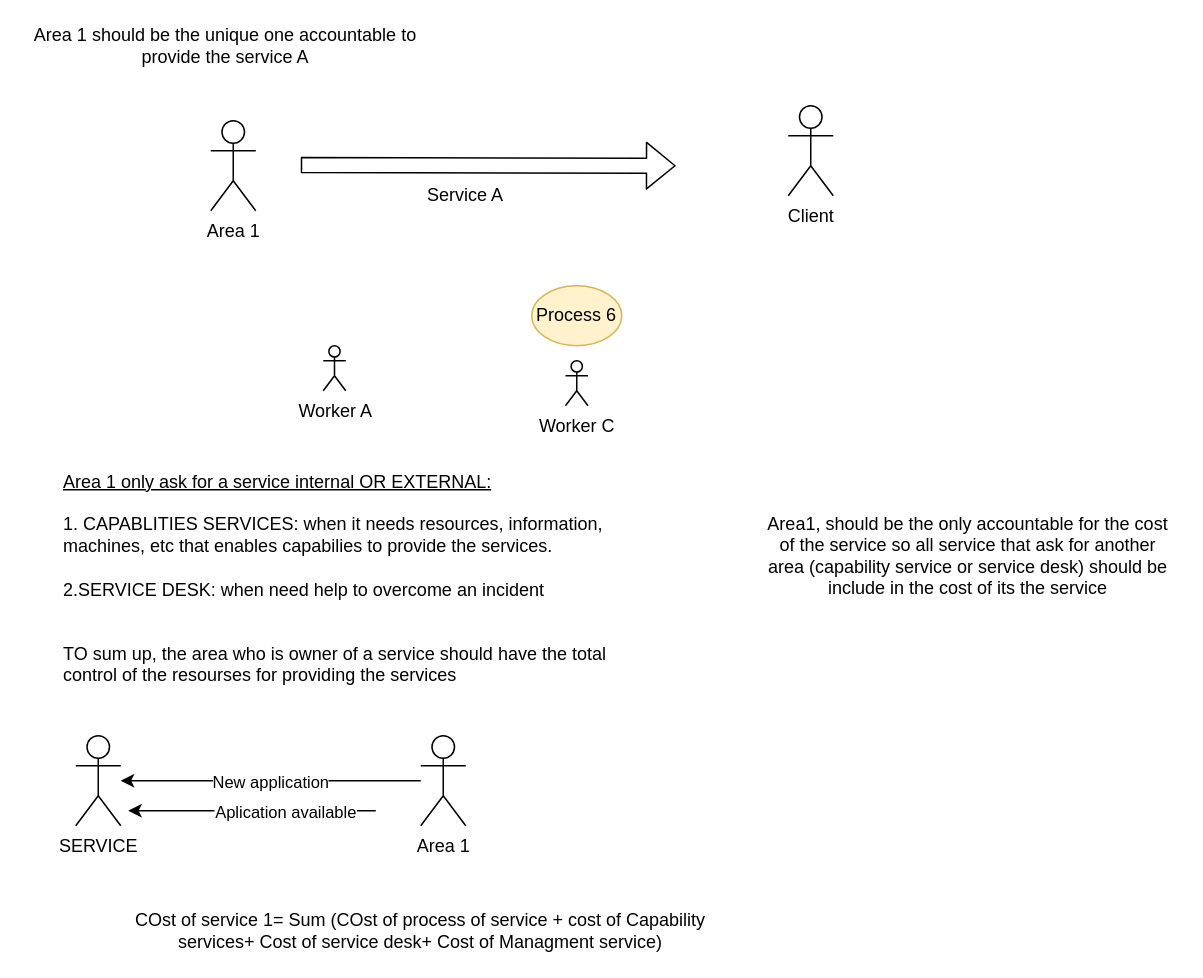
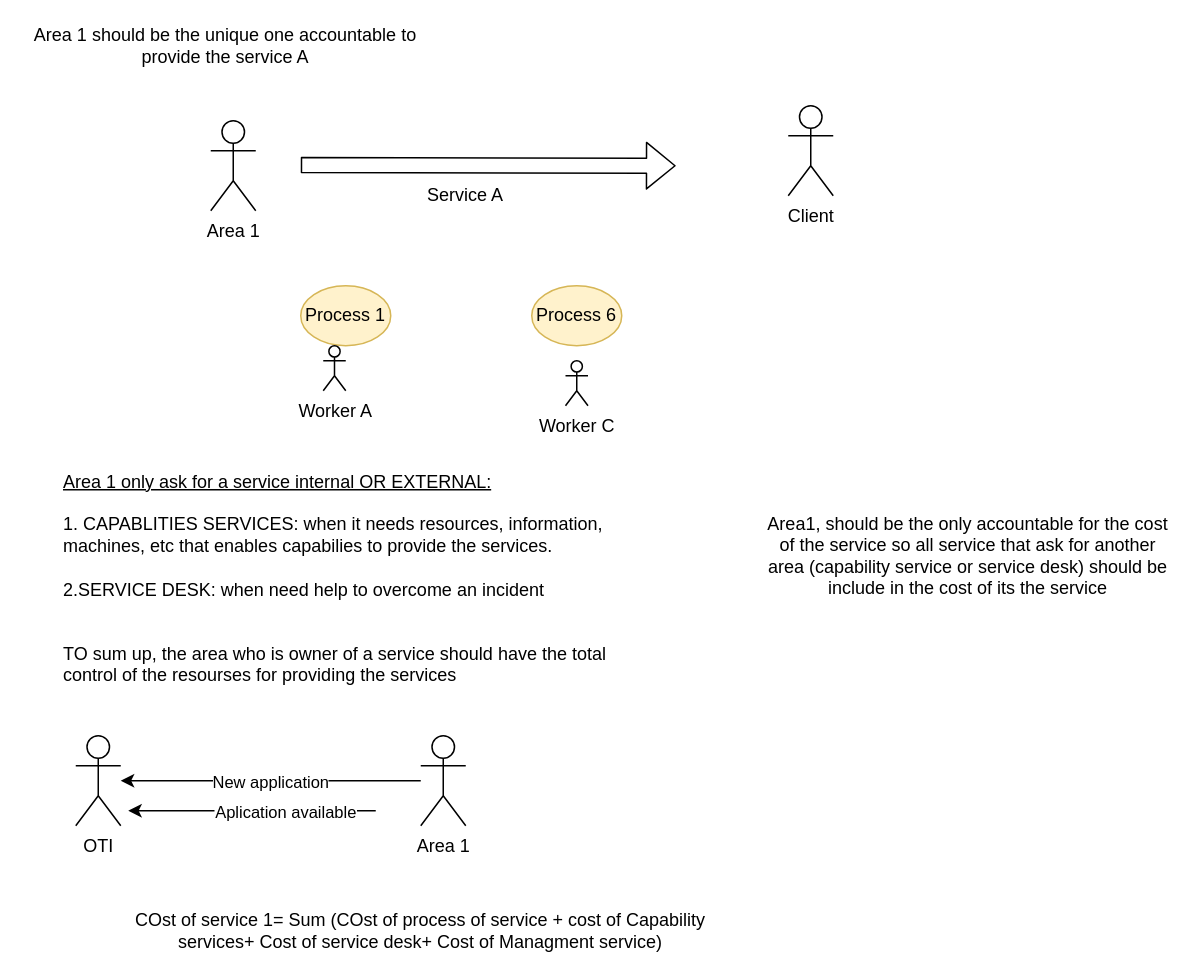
node "Process 1": added
node "SERVICE": label "SERVICE" -> "OTI"
